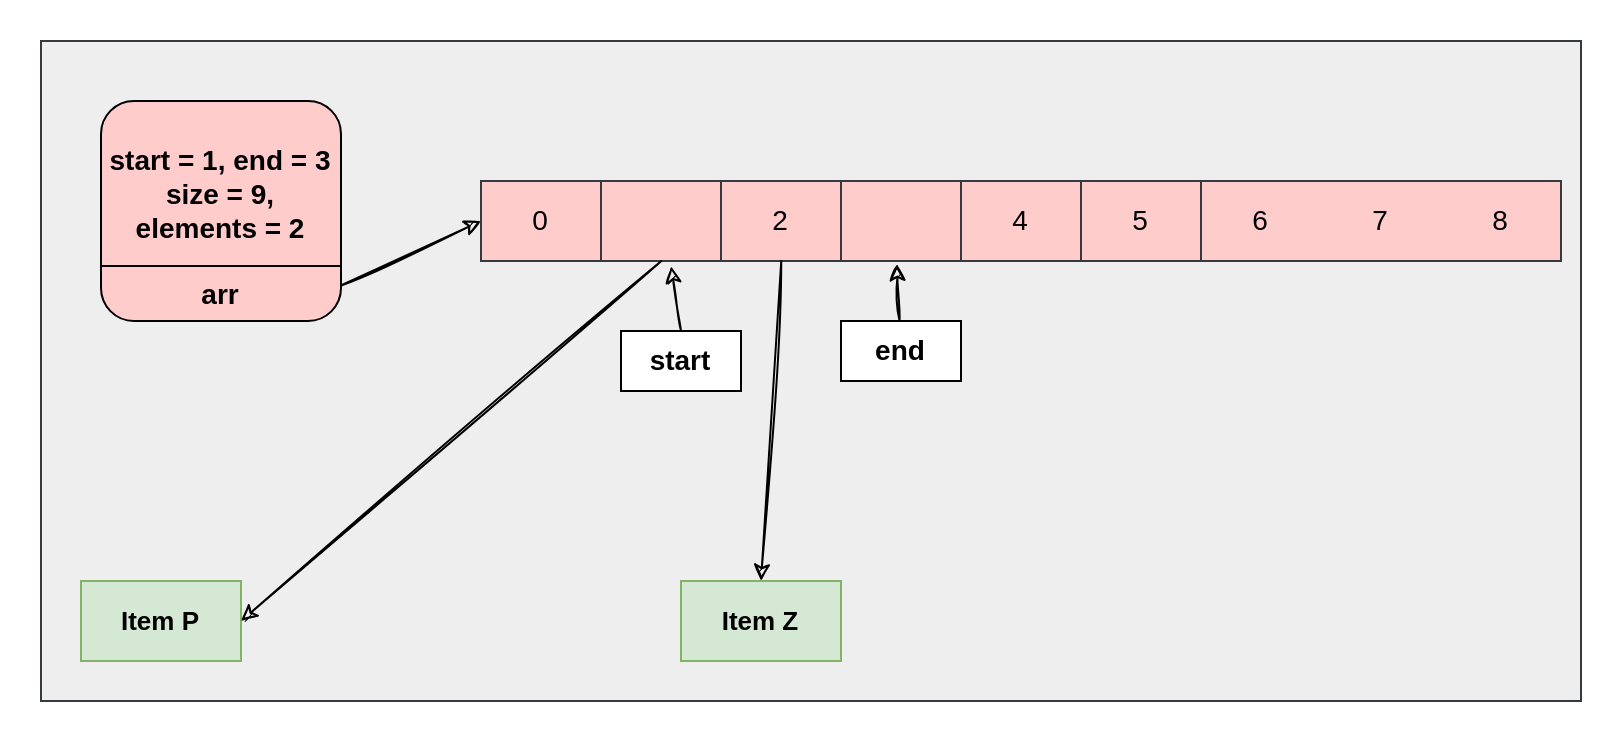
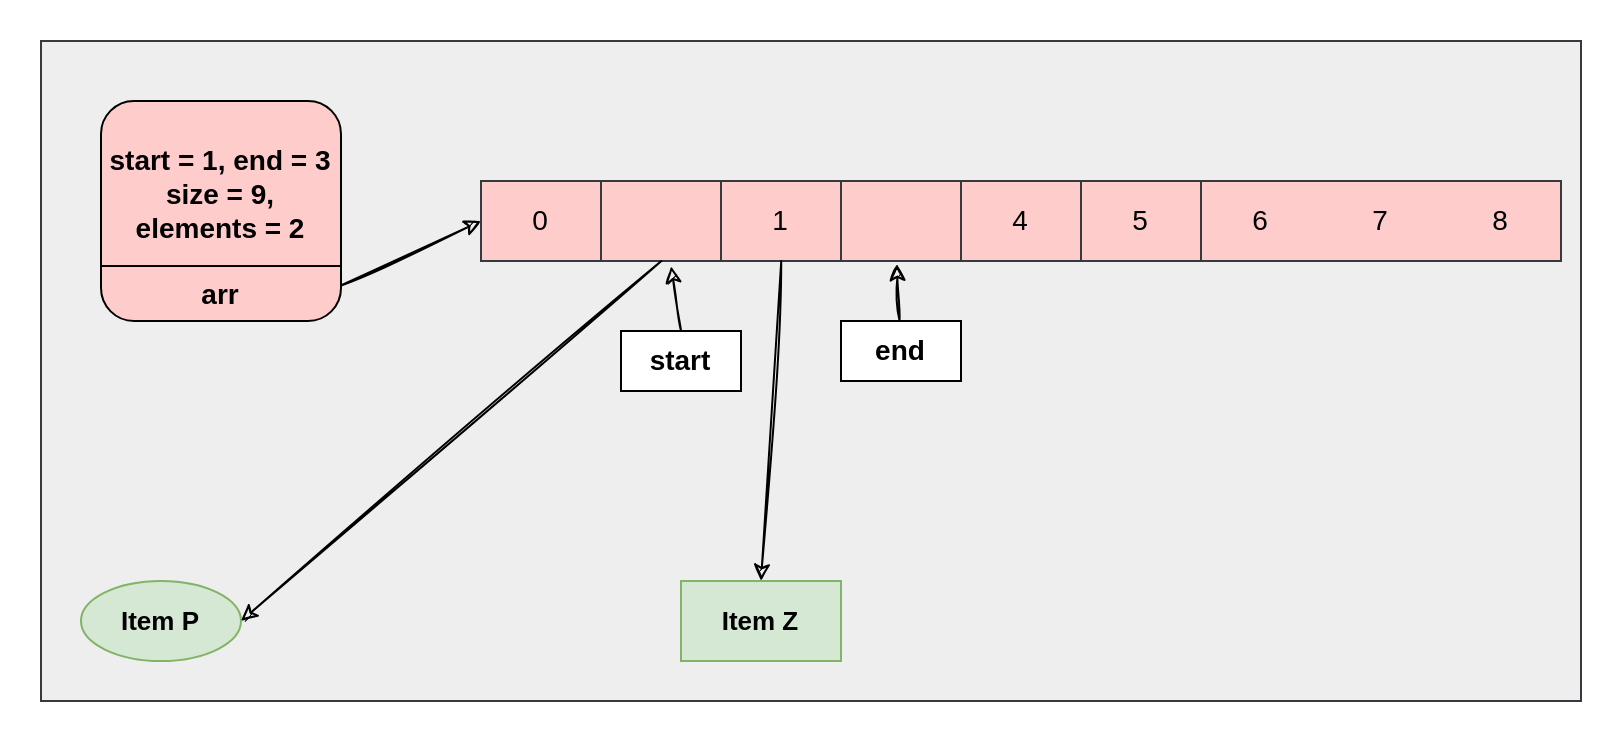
node "2": label "2" -> "1"
node "Item P": shape rectangle -> ellipse
